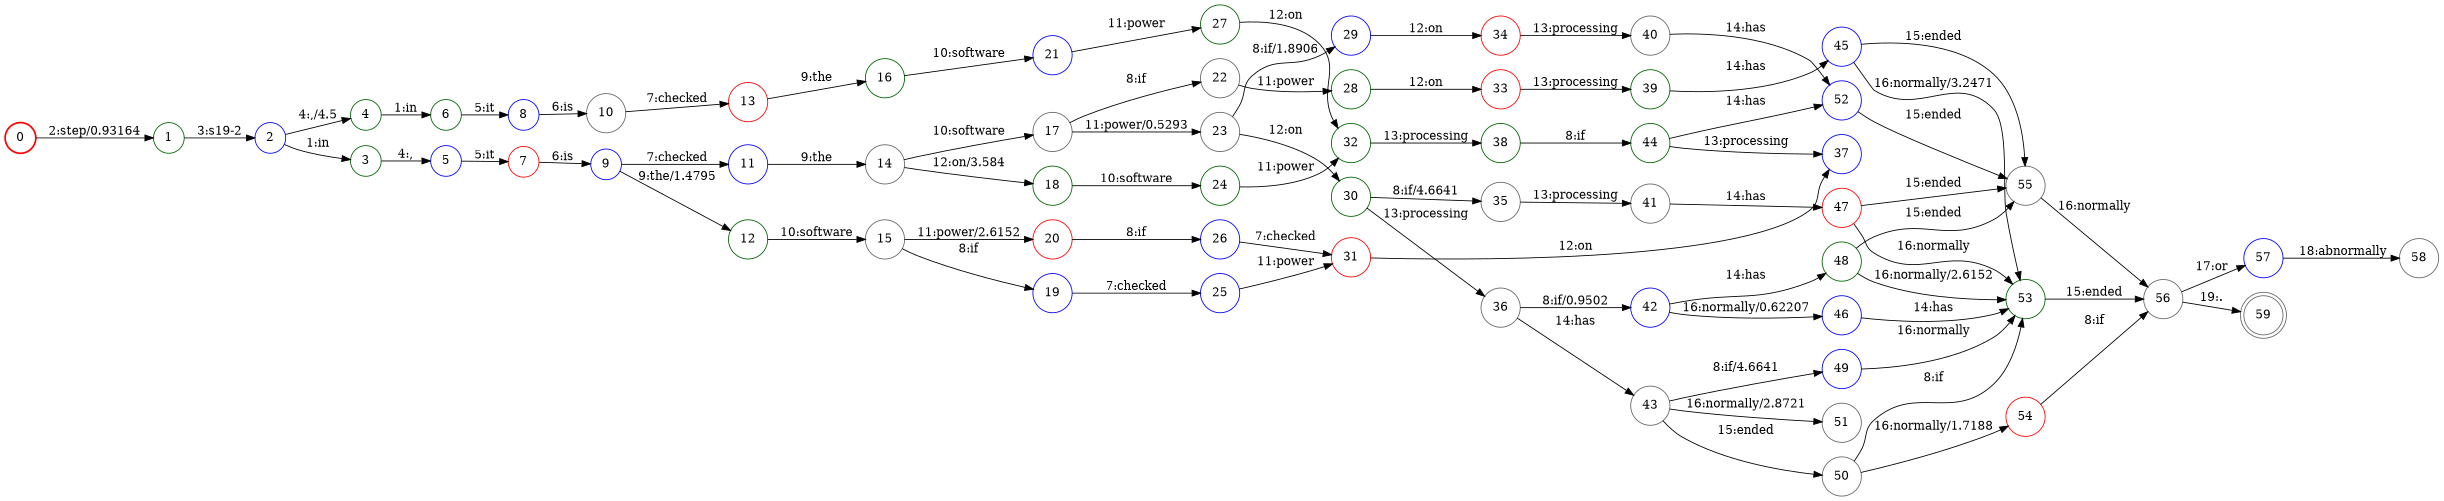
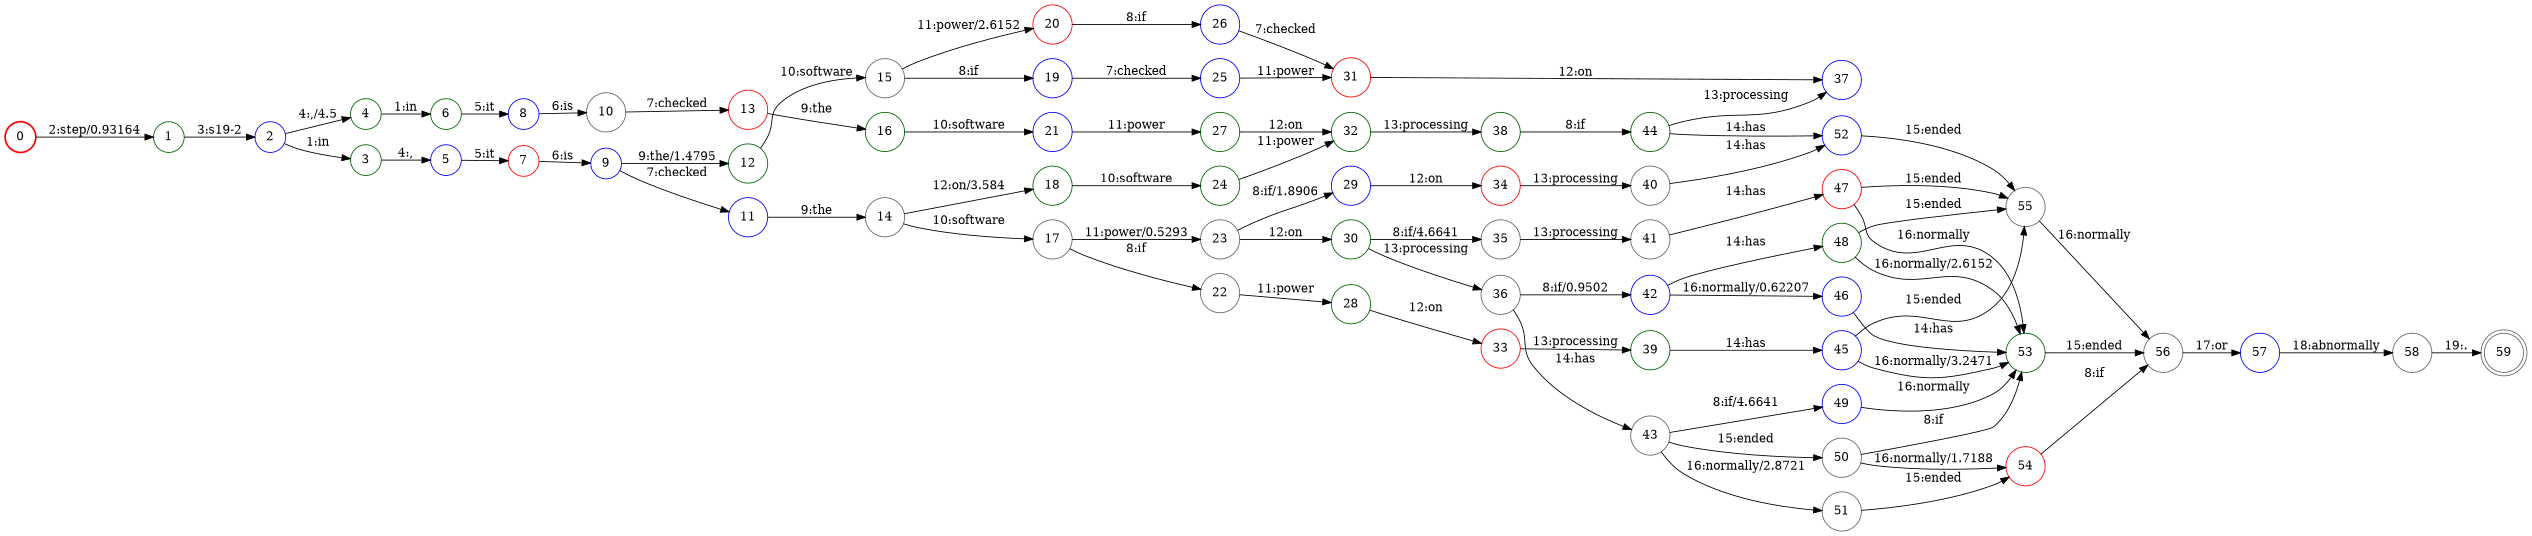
edge "56" -> "59": now "58" -> "59"
edge "51" -> "54": added, label "15:ended"
